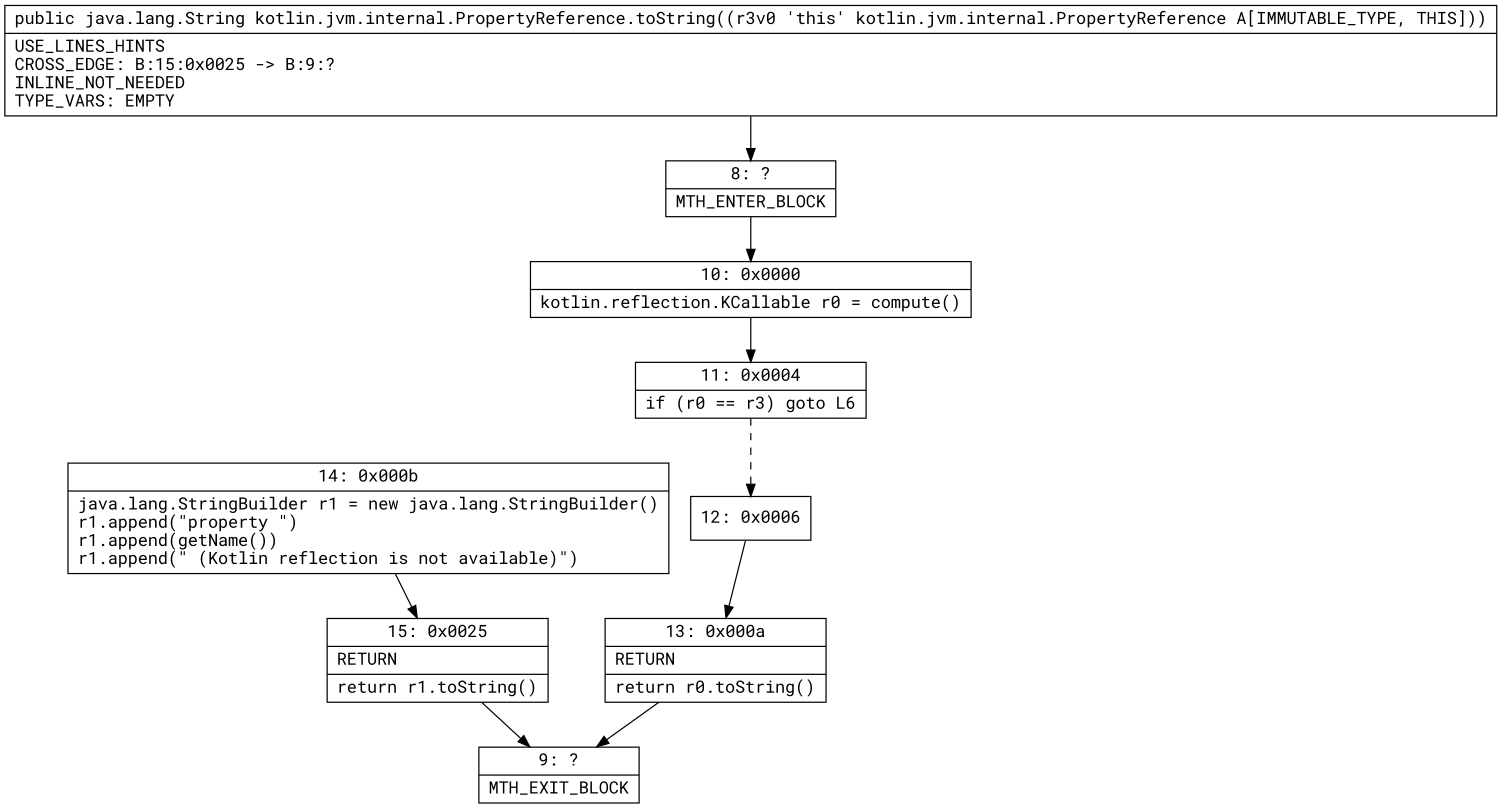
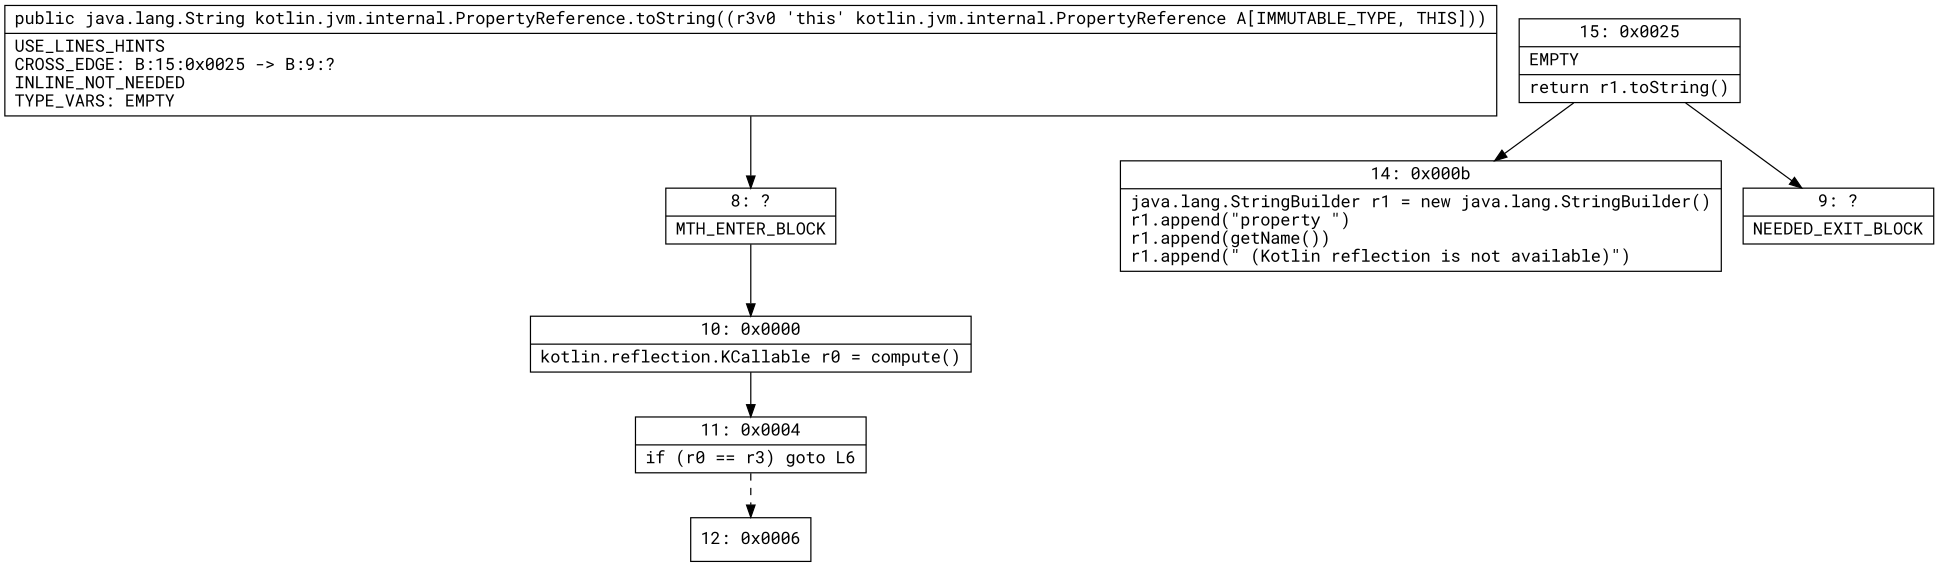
edge "14: 0x000b" -> "15: 0x0025": reversed
node "15: 0x0025": text "RETURN" -> "EMPTY"
node "13: 0x000a": removed
node "9: ?": text "MTH_EXIT_BLOCK" -> "NEEDED_EXIT_BLOCK"
